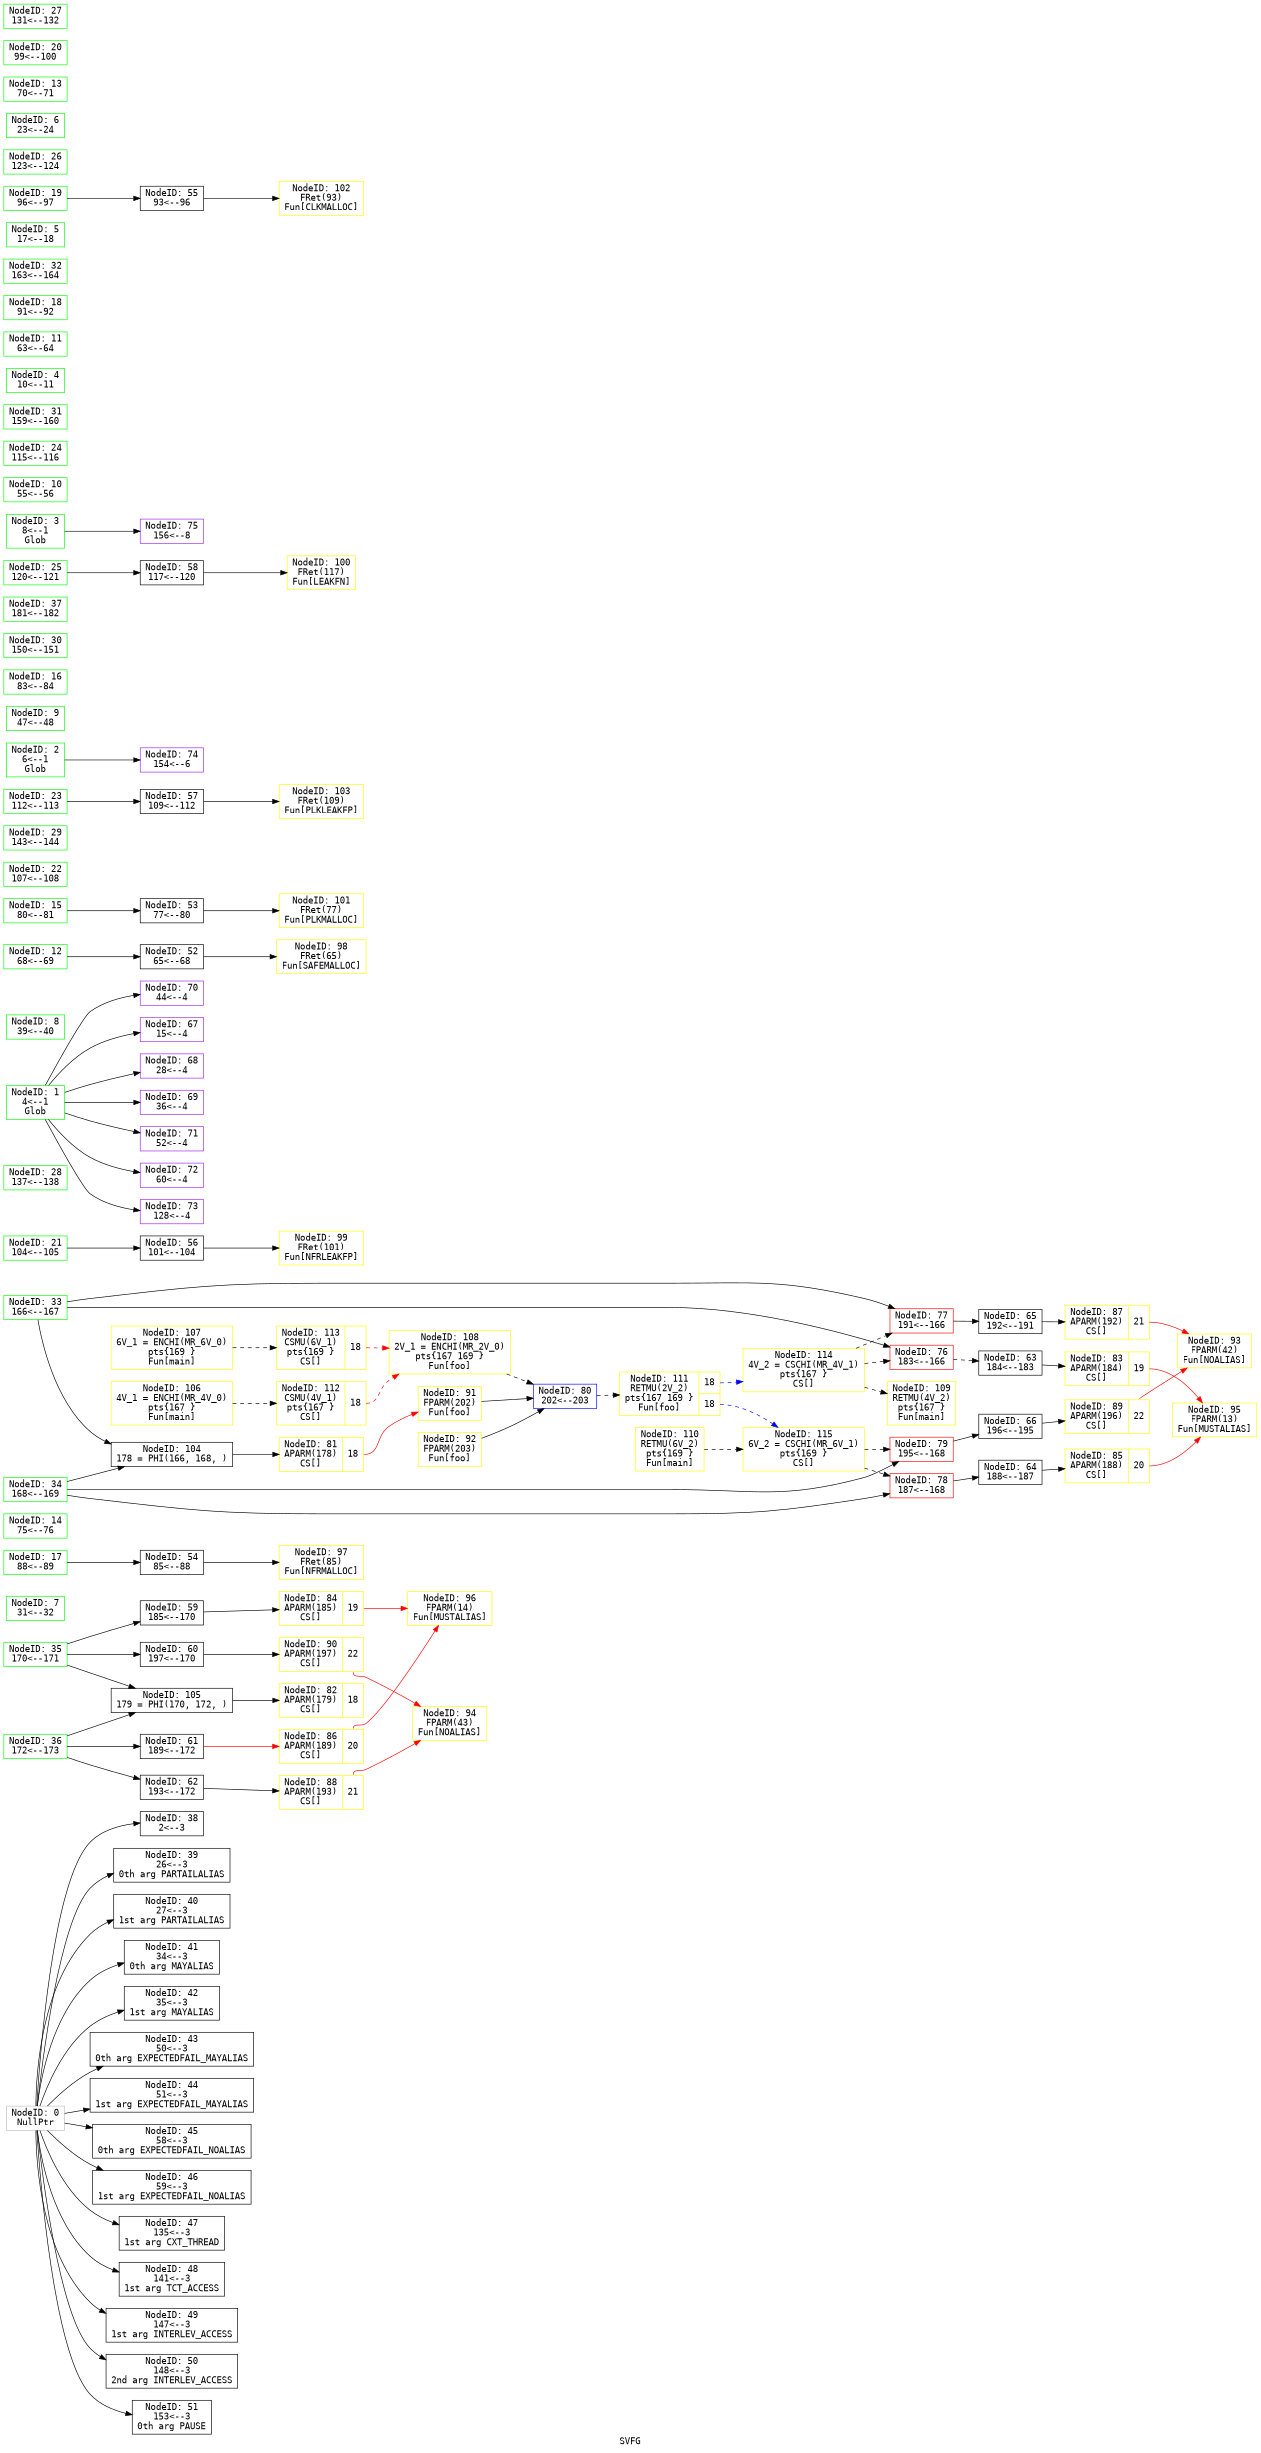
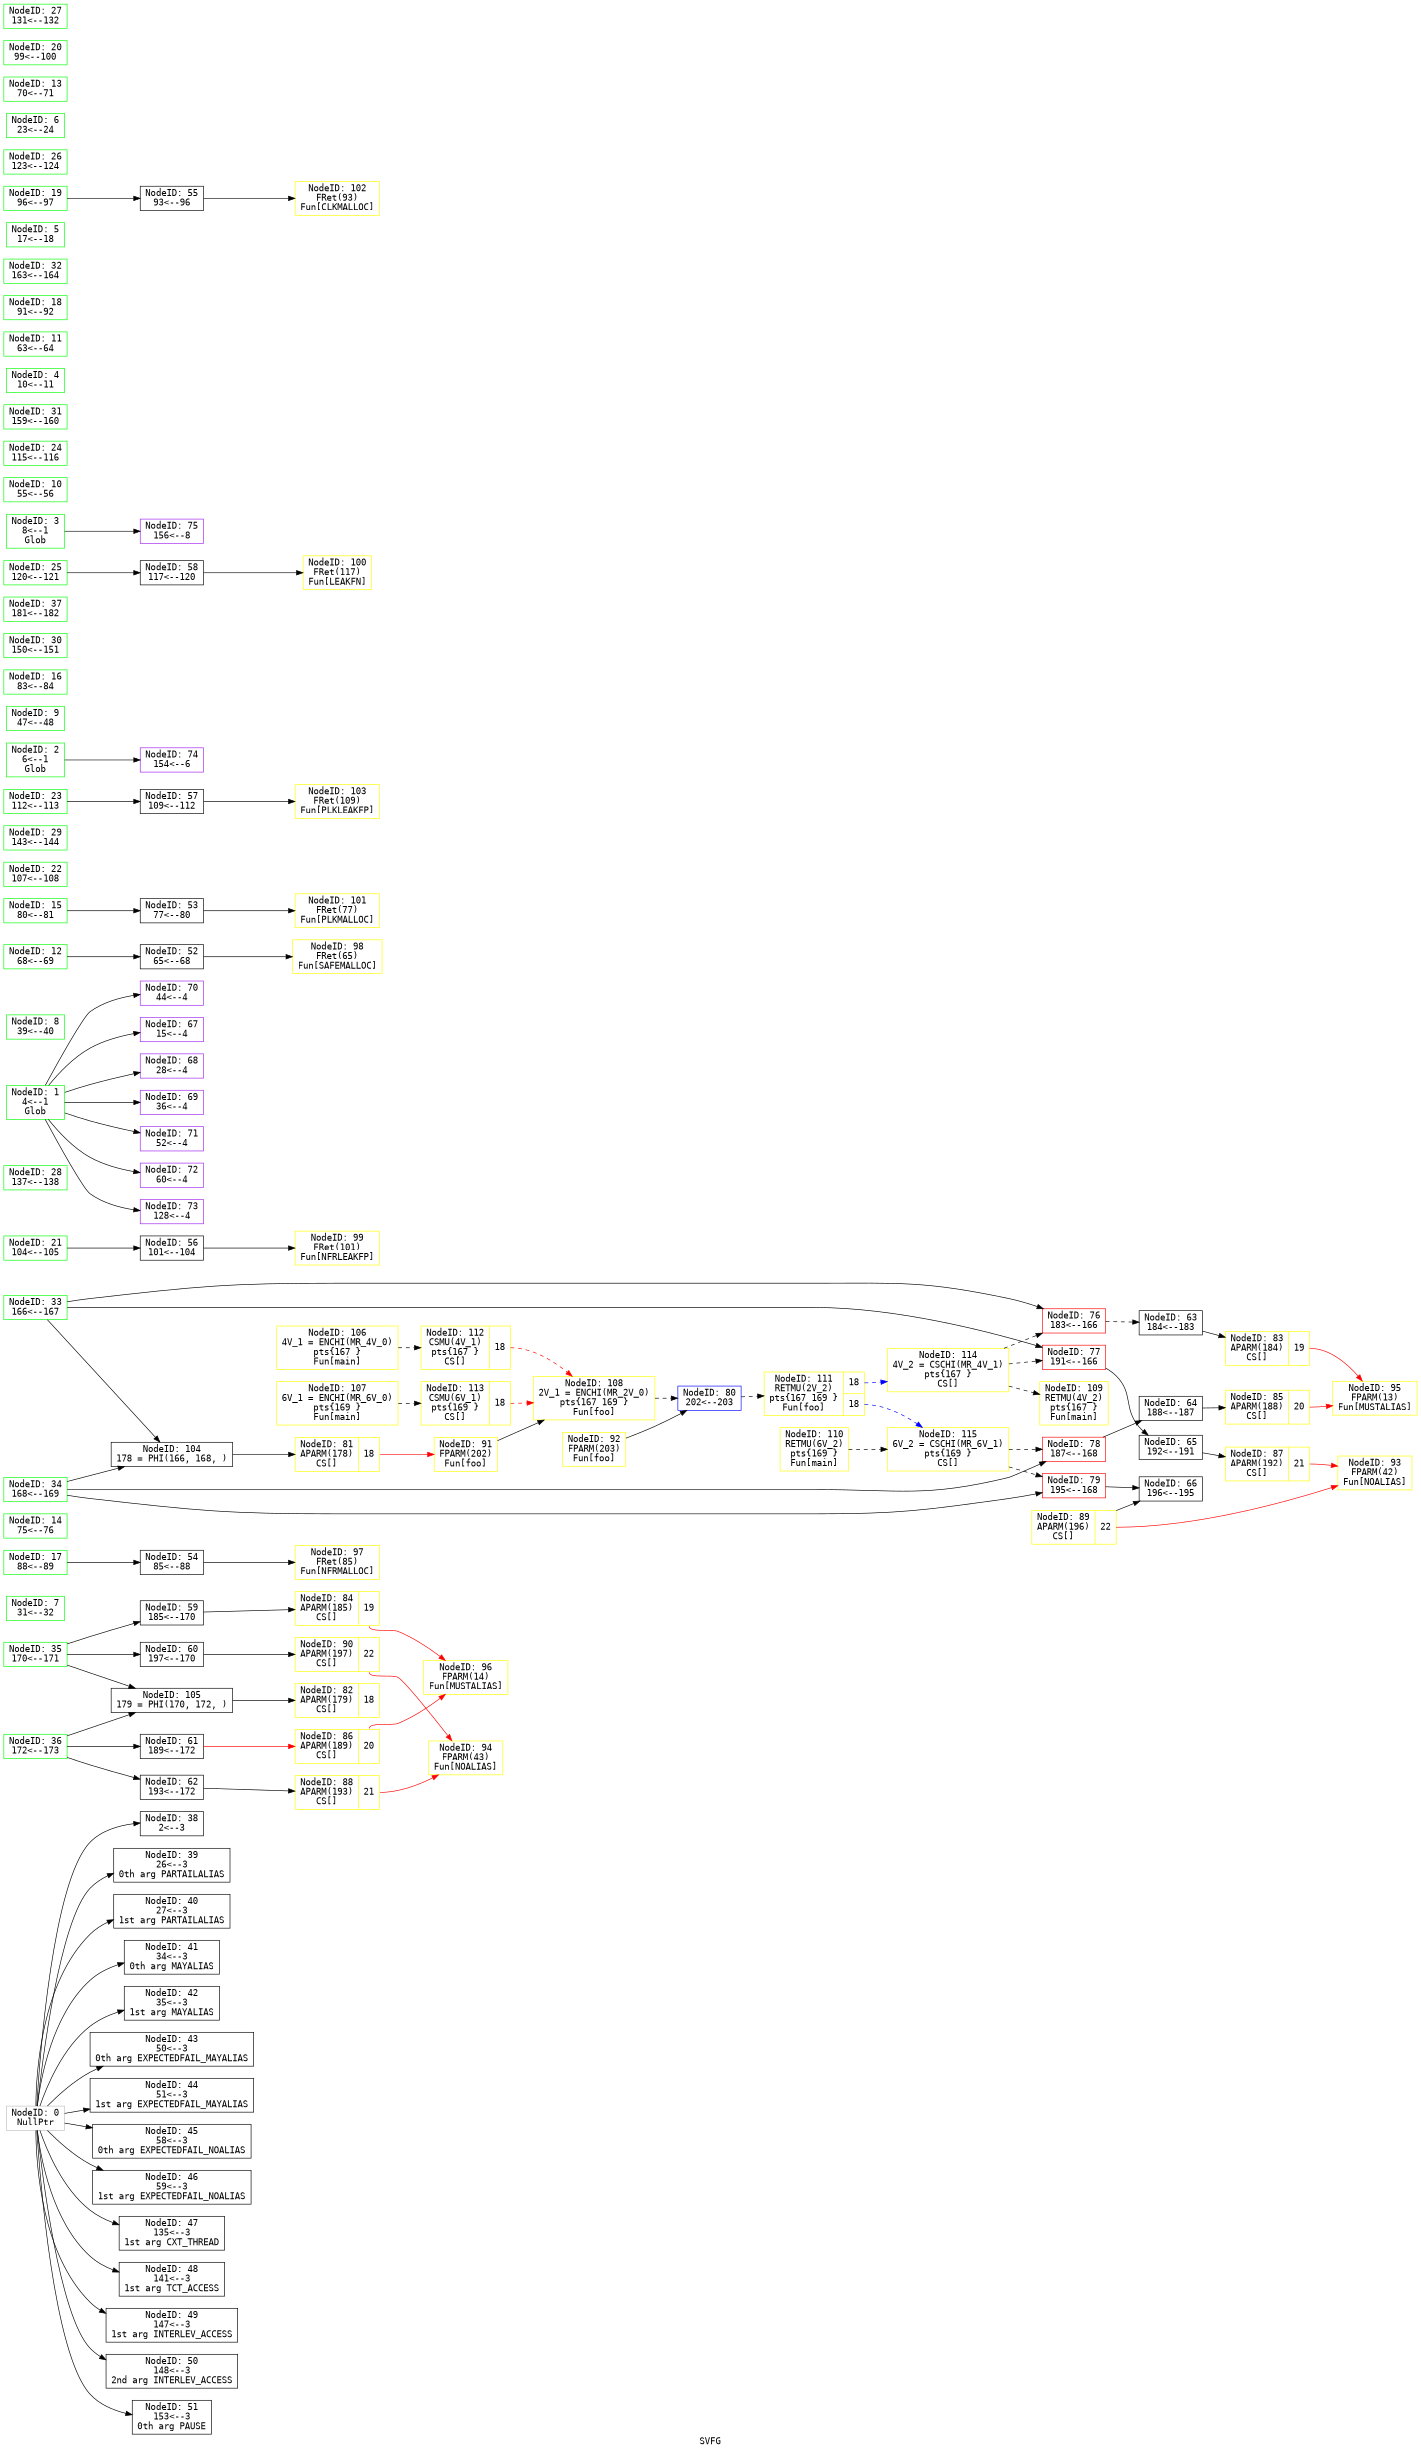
edge "NodeID: 91" -> "NodeID: 80": now "NodeID: 91" -> "NodeID: 108"
edge "NodeID: 66" -> "NodeID: 89": reversed
